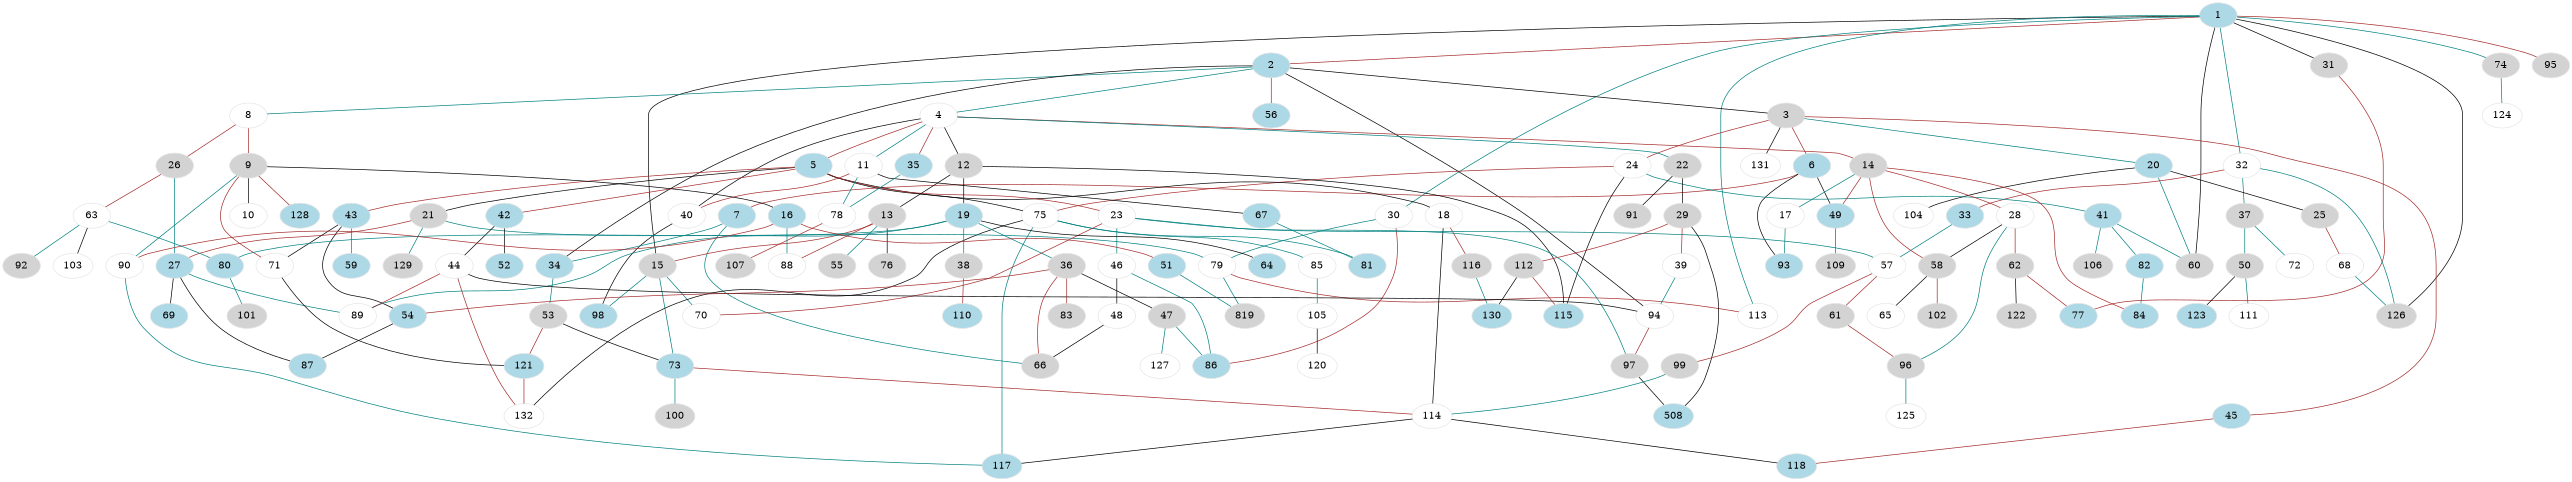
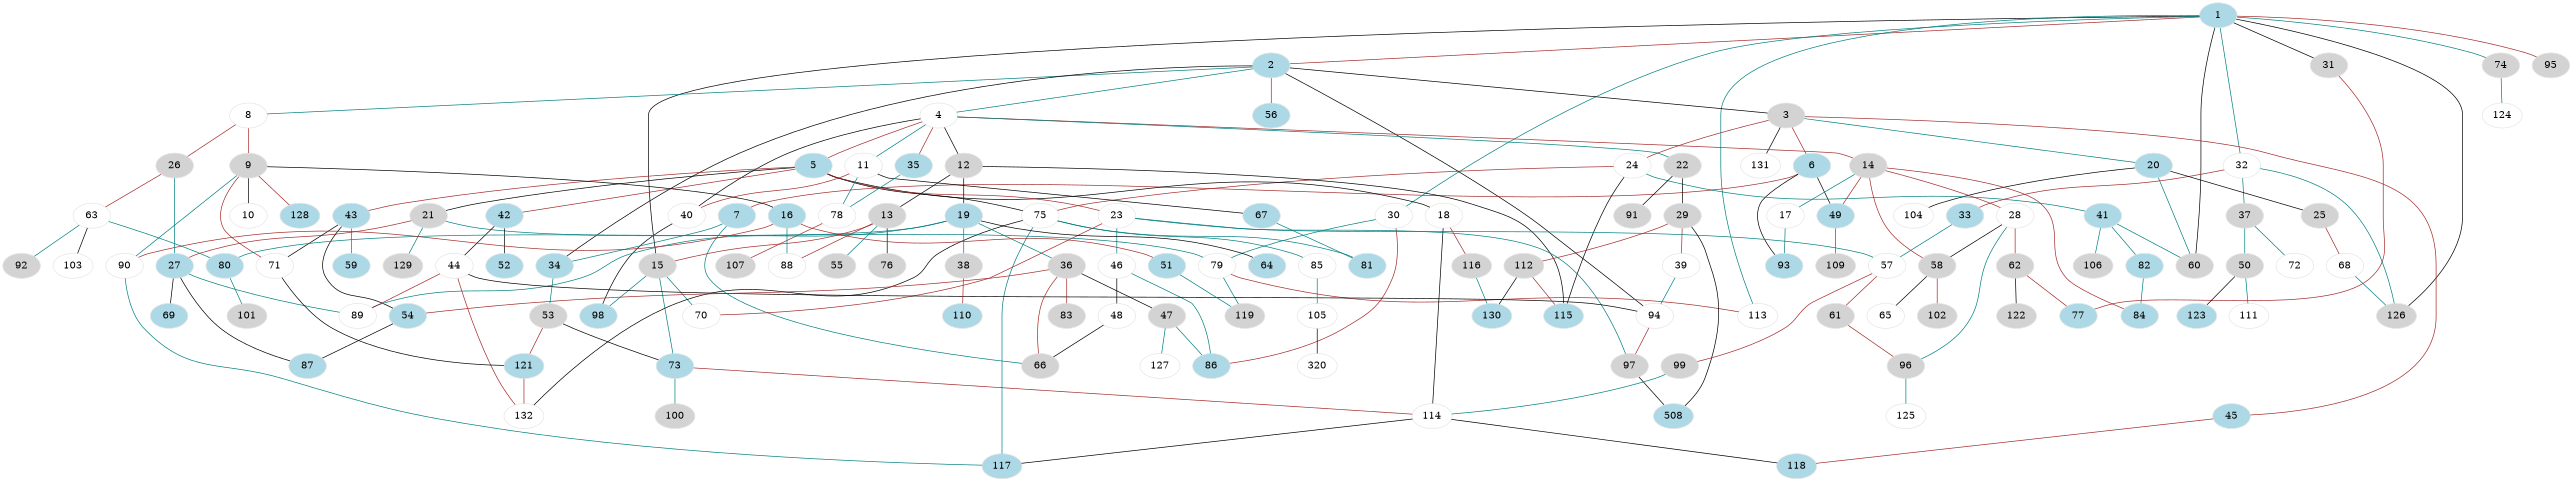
node "819": label "819" -> "119"
node "120": label "120" -> "320"
